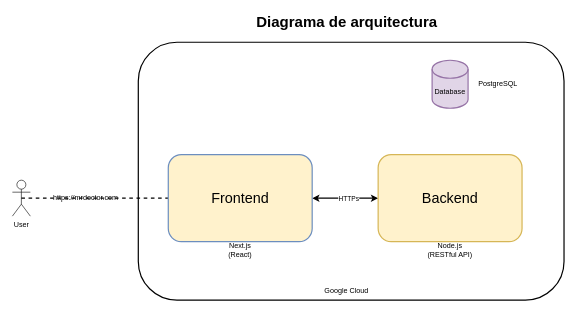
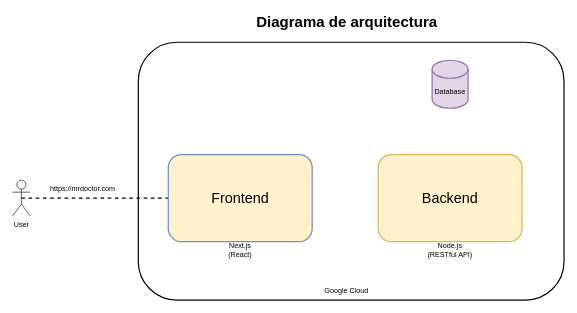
node "PostgreSQL": removed
node "https://mrdoctor.com": moved (86, 198) -> (83, 189)
edge "Frontend" -- "Backend": removed, label "HTTPs"
